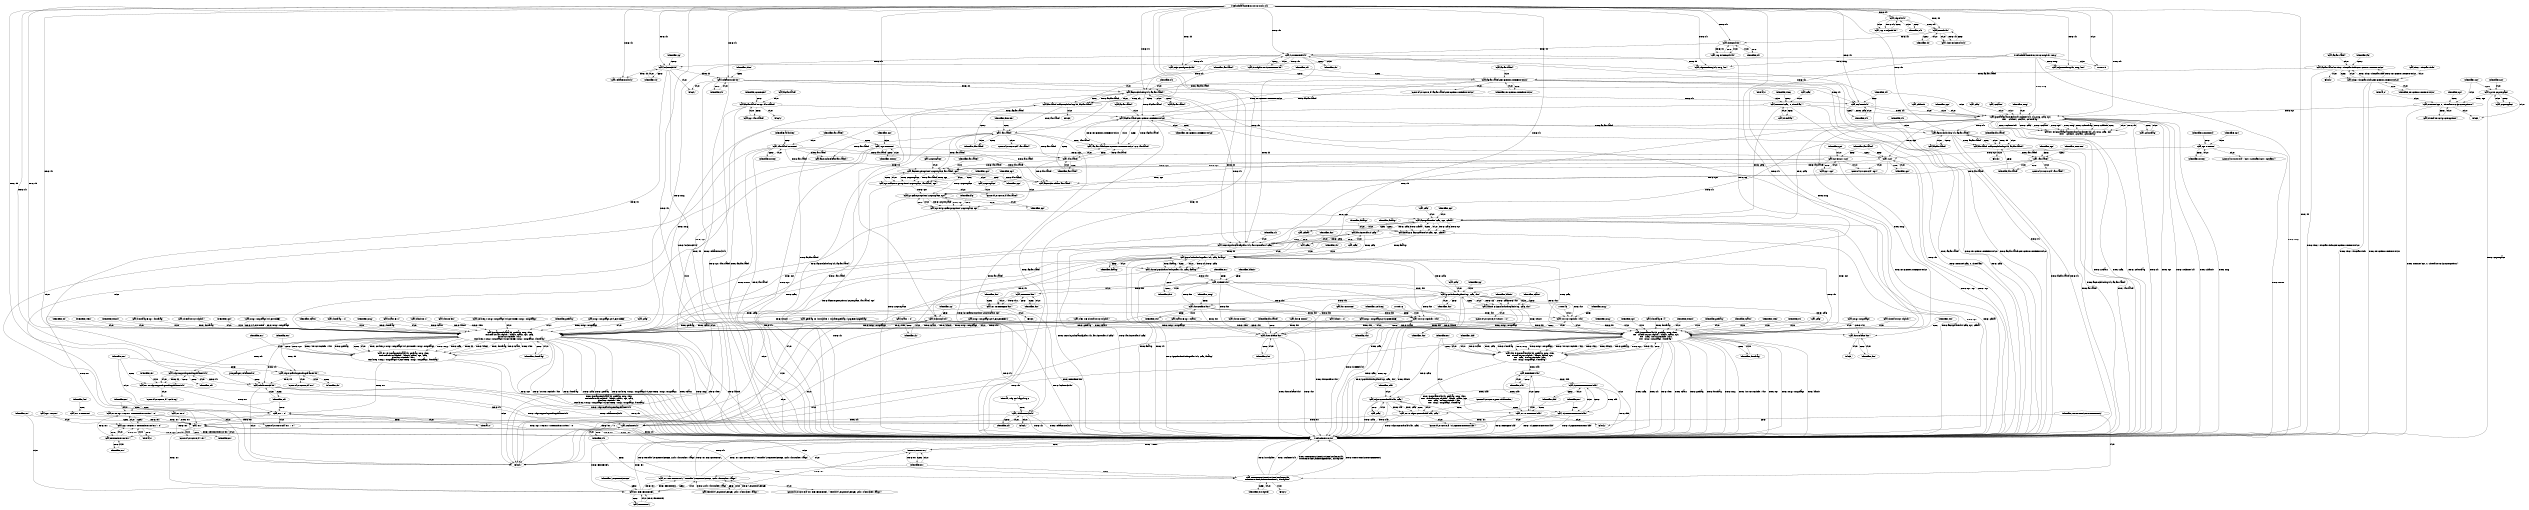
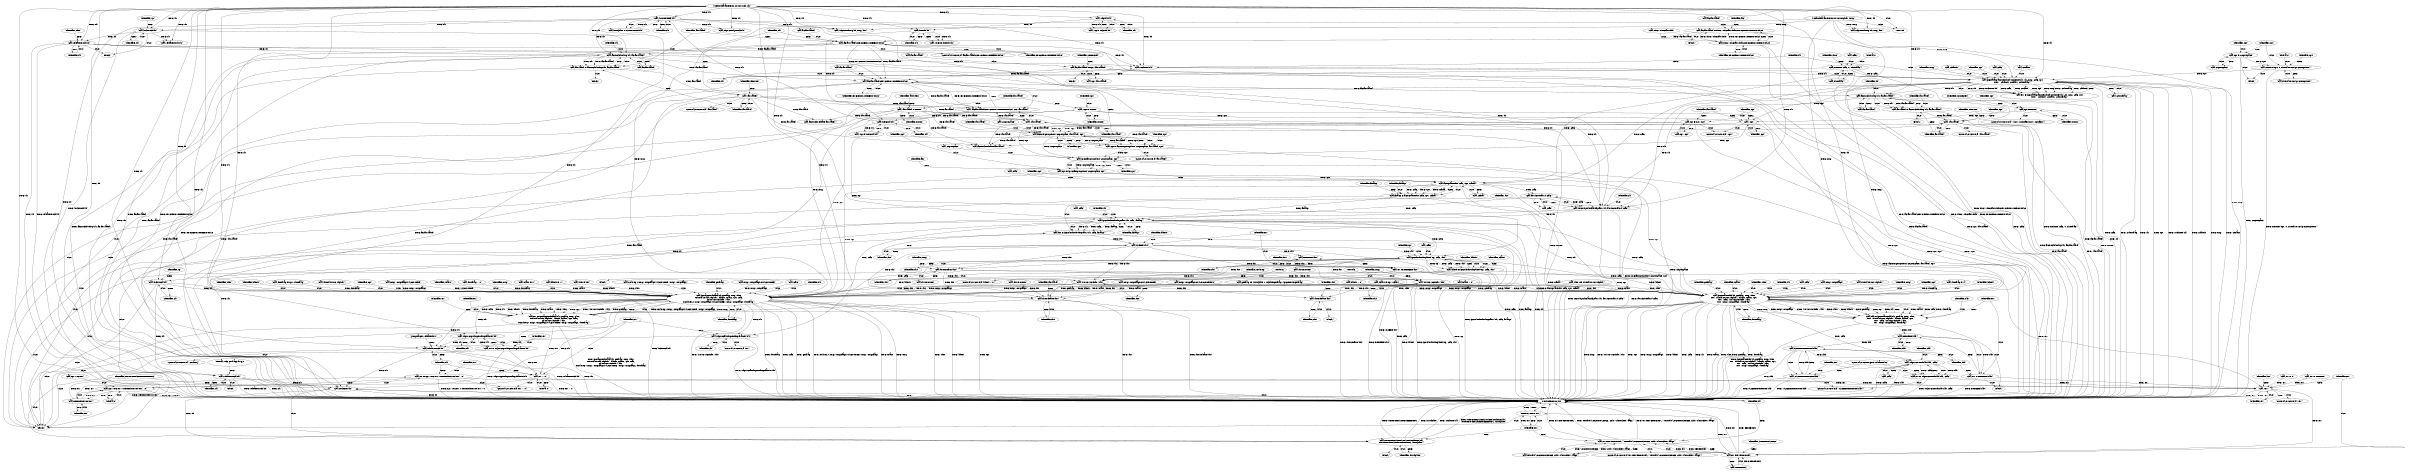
edge "(MethodParameterIn,struct sock *sk)" -> "(Call,inet6_sk(sk))": now "(Call,(fl6.flowlabel&IPV6_FLOWLABEL_MASK) && !flowlabel)" -> "(Call,inet6_sk(sk))"
edge "(Identifier,len)" -> "(Call,err = -EINVAL)": now "(Identifier,len)" -> "(Call,!err)"
